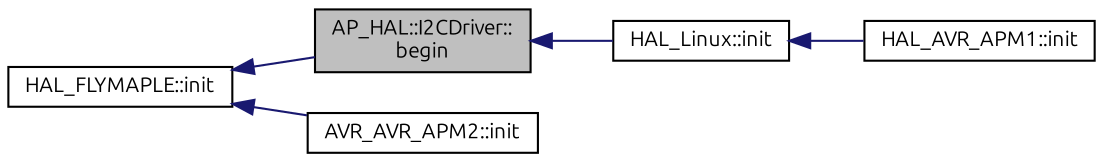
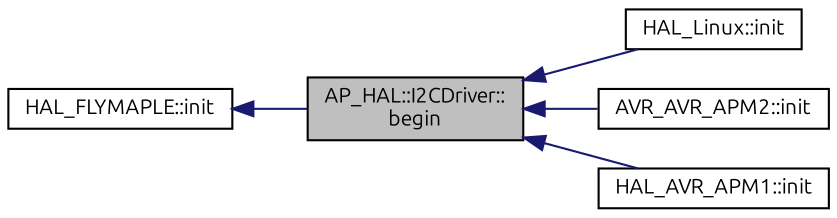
edge "HAL_AVR_APM1::init" -> "HAL_Linux::init": now "HAL_AVR_APM1::init" -> "AP_HAL::I2CDriver:: begin"
edge "AVR_AVR_APM2::init" -> "HAL_FLYMAPLE::init": now "AVR_AVR_APM2::init" -> "AP_HAL::I2CDriver:: begin"
